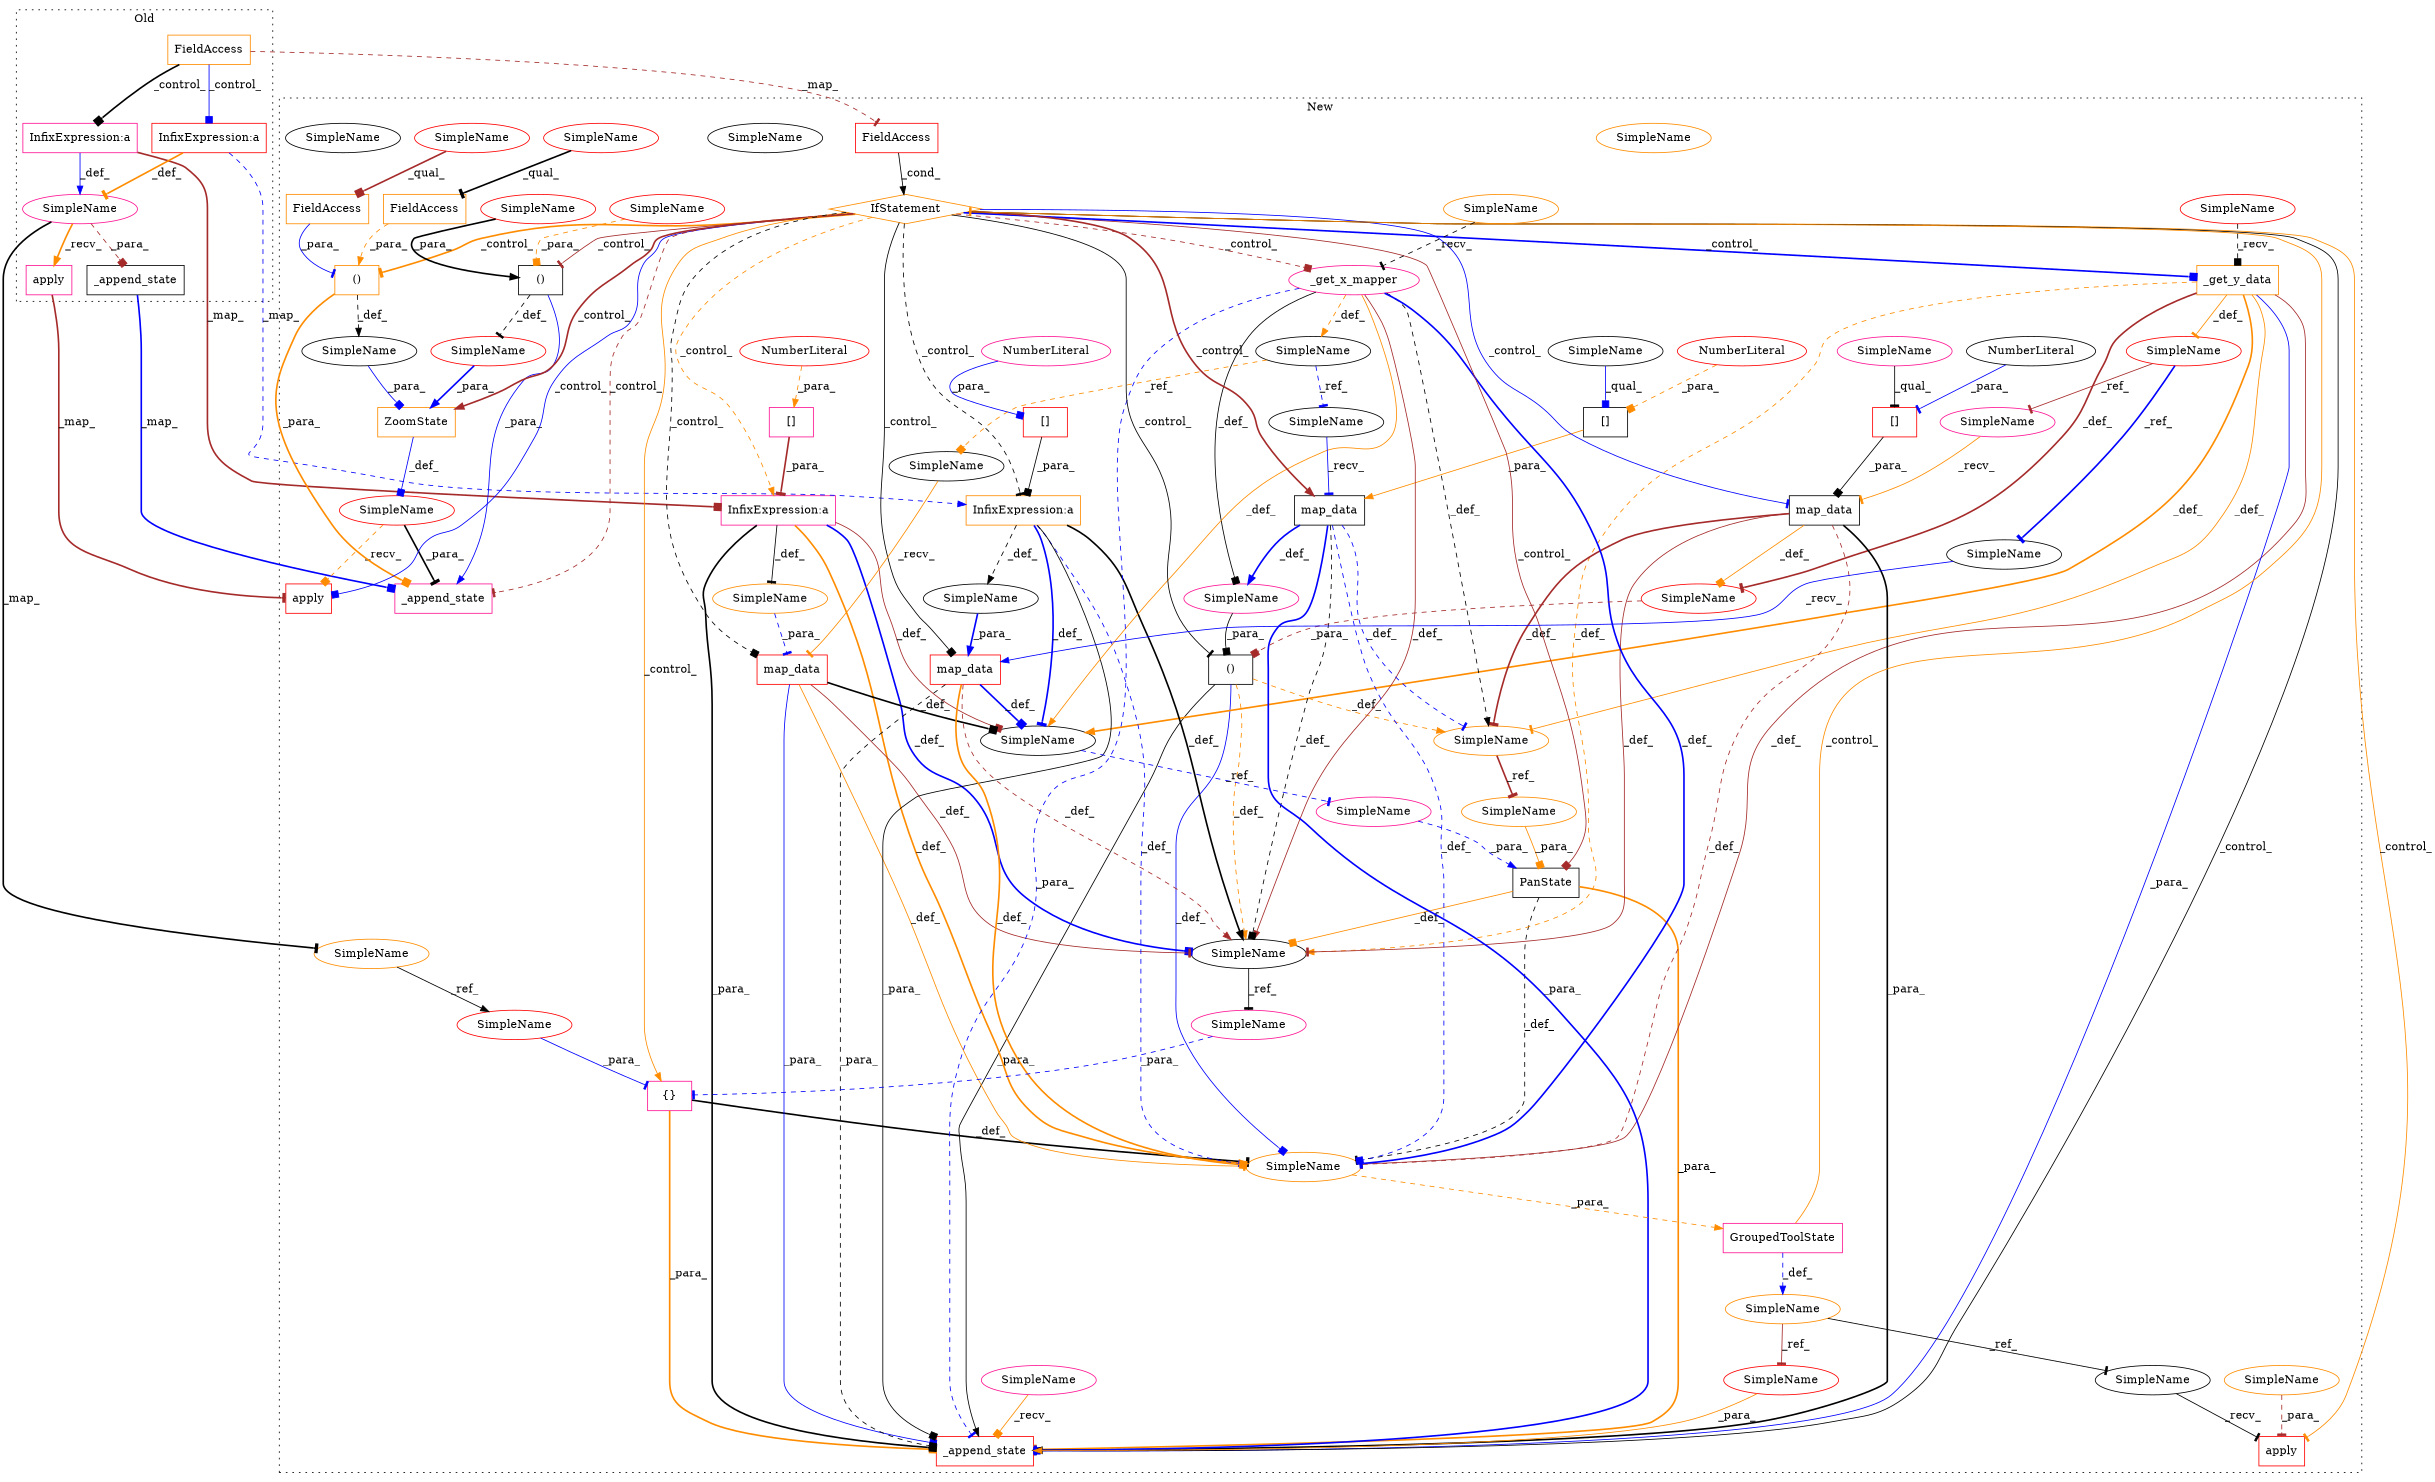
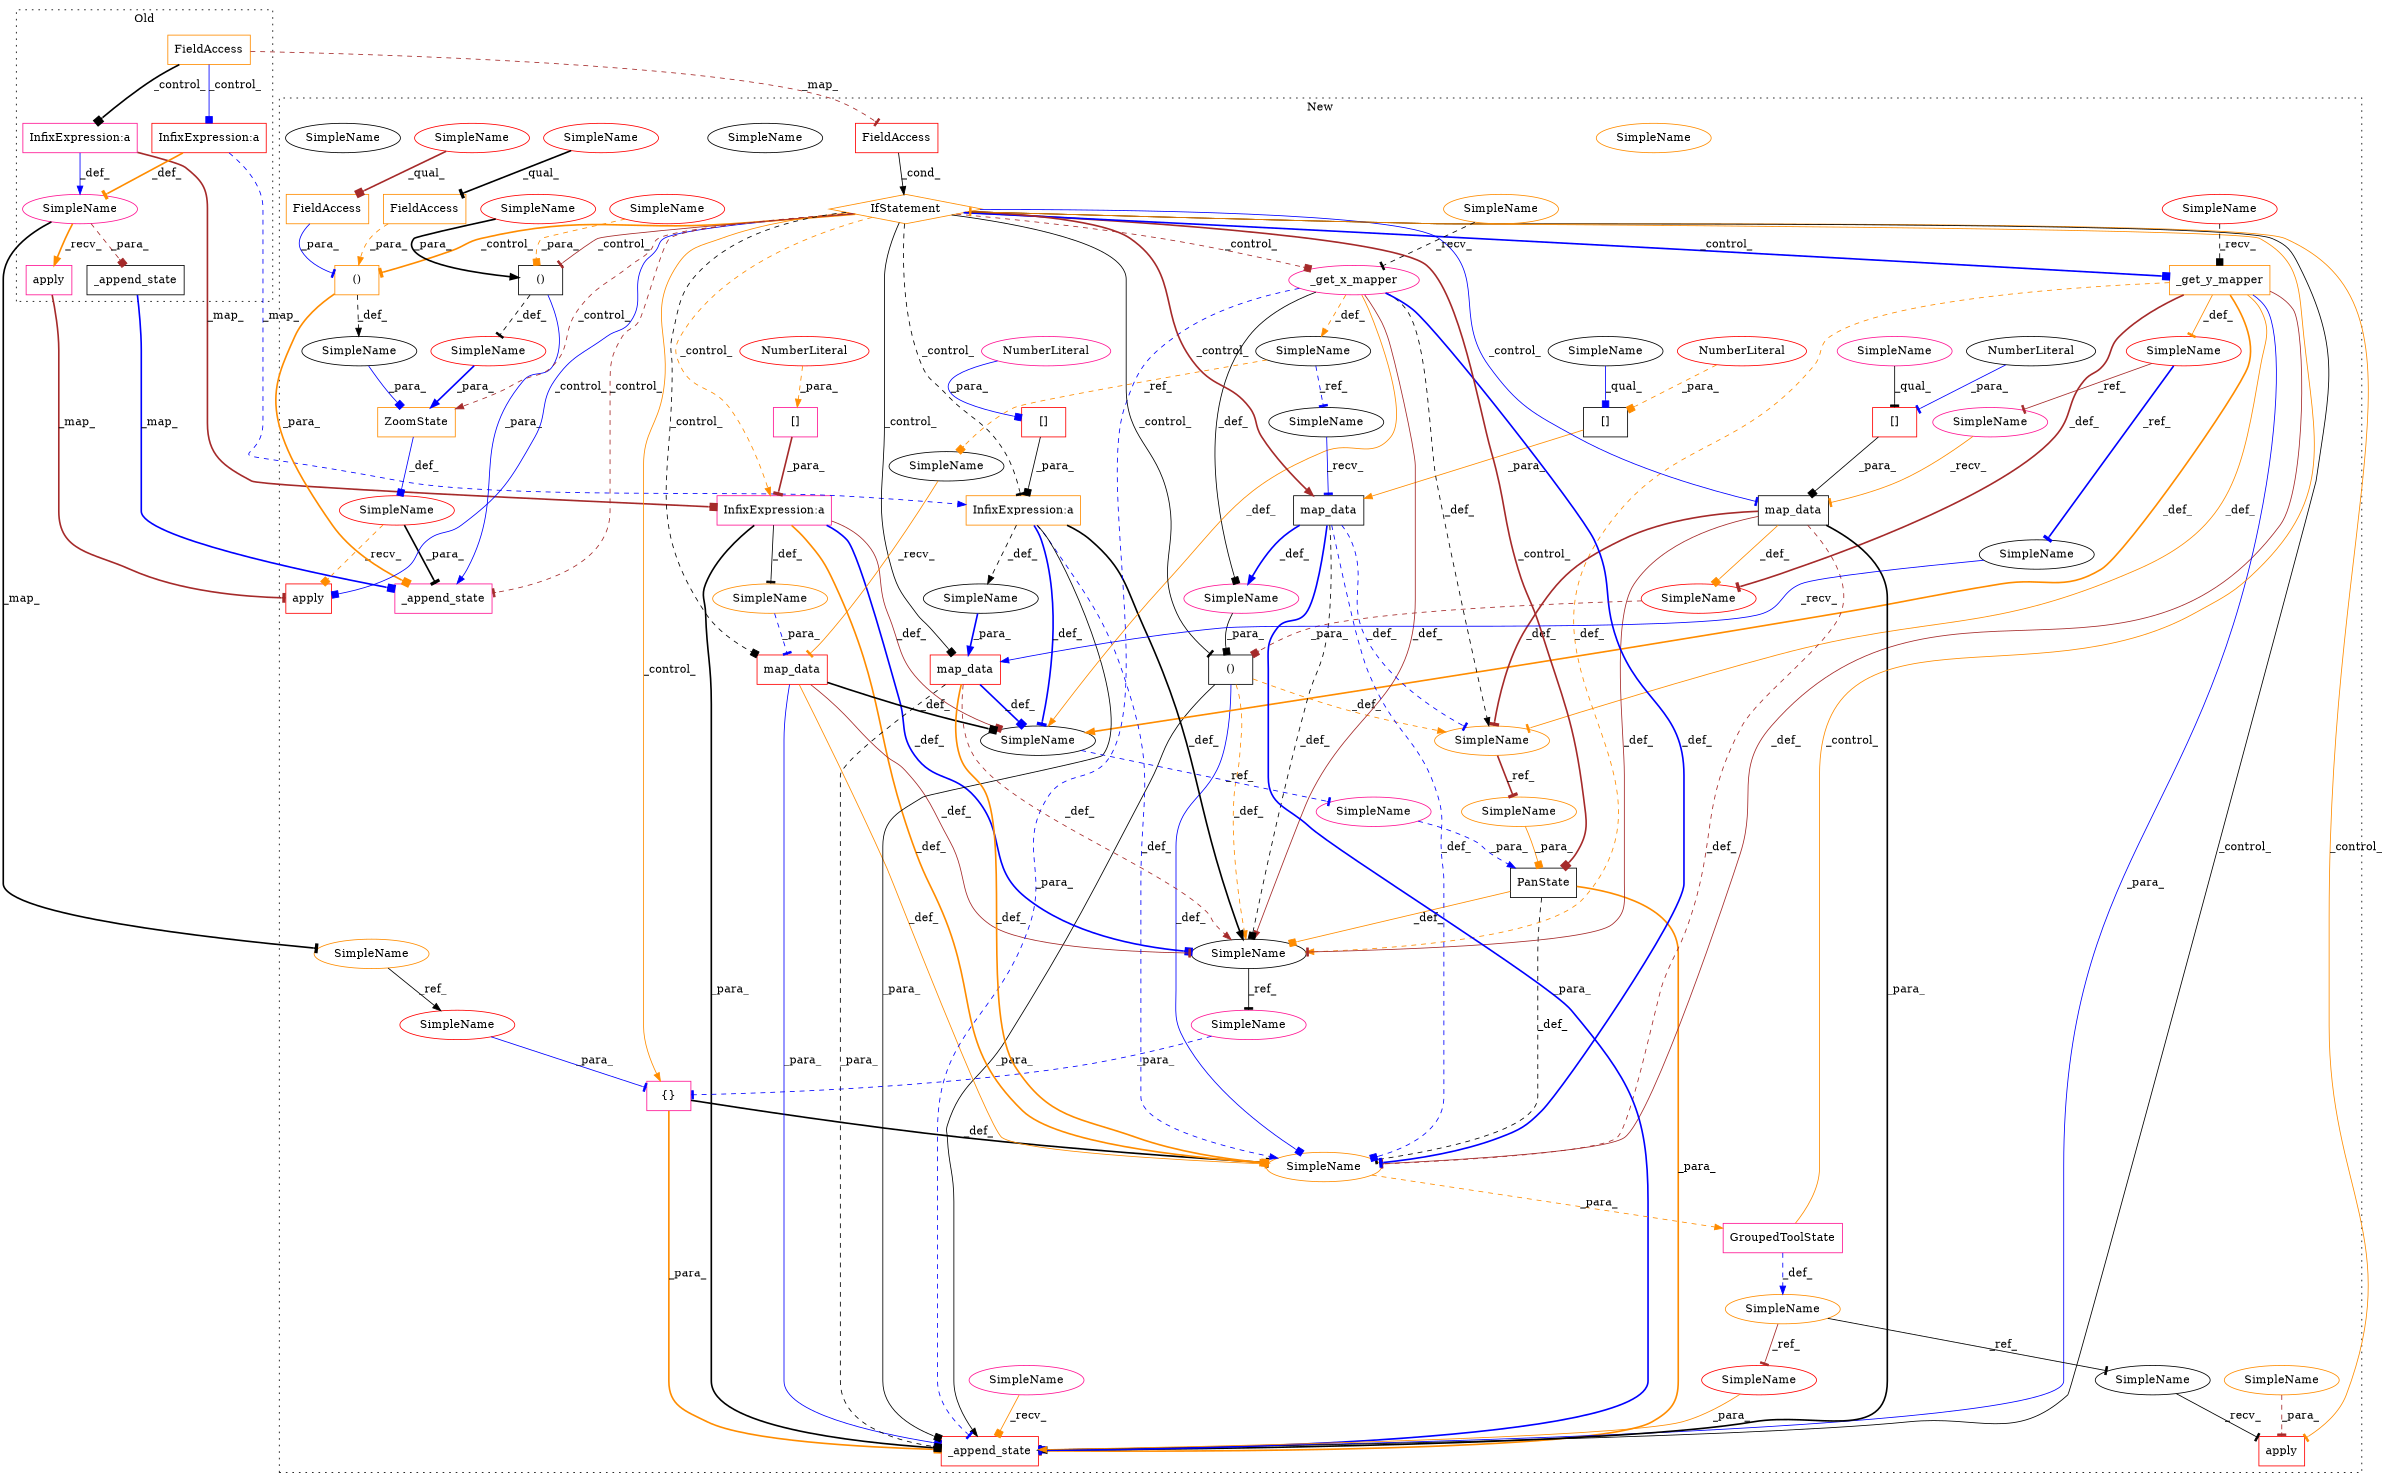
edge "IfStatement" -> "ZoomState": style bold -> dashed
node "_get_y_data": label "_get_y_data" -> "_get_y_mapper"
edge "IfStatement" -> "PanState": style solid -> bold
